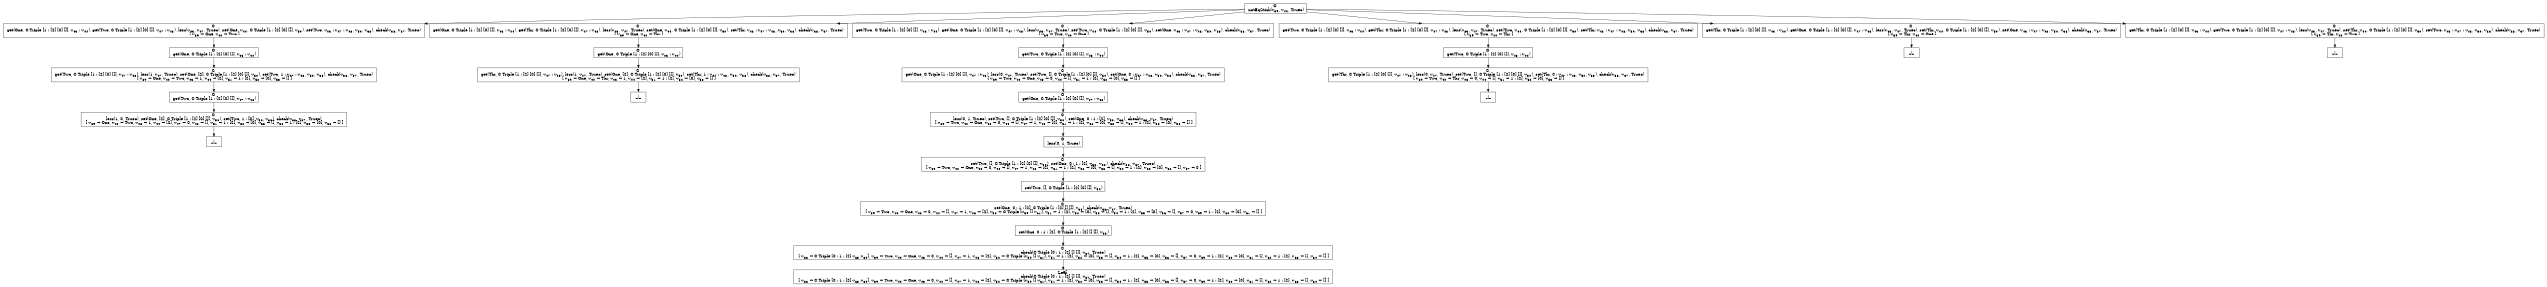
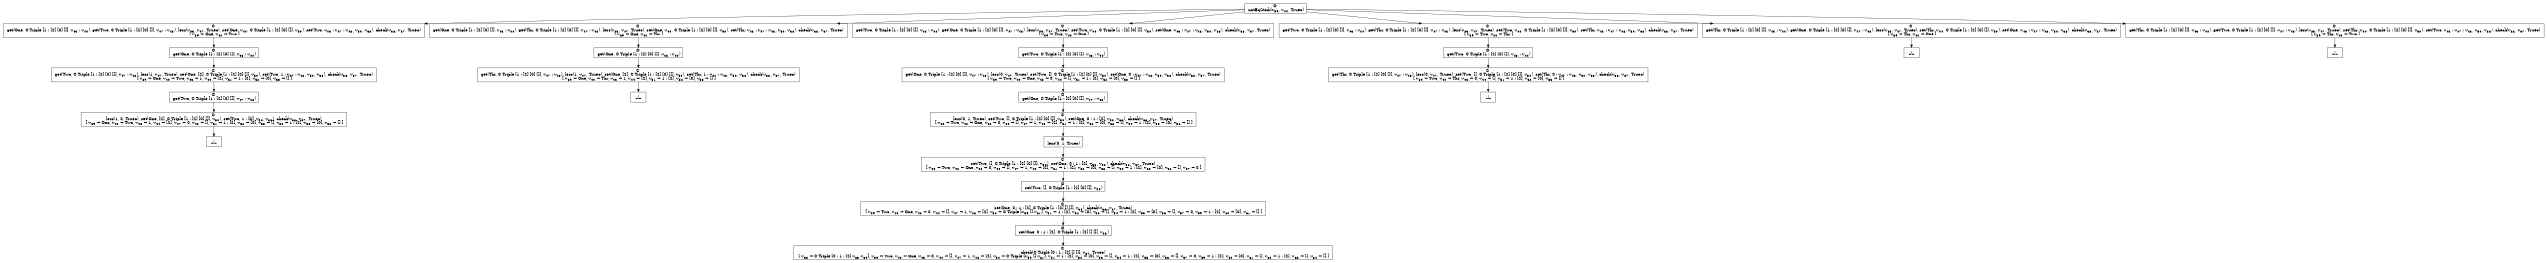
node "Leaf": removed
